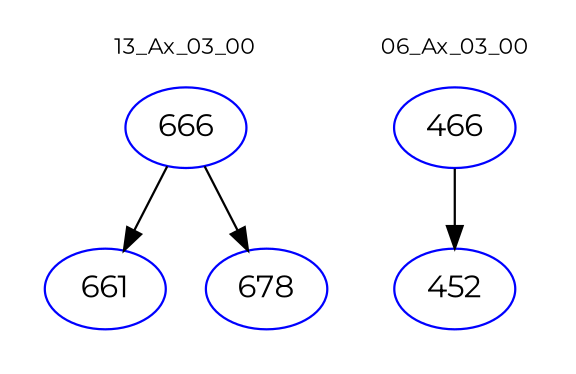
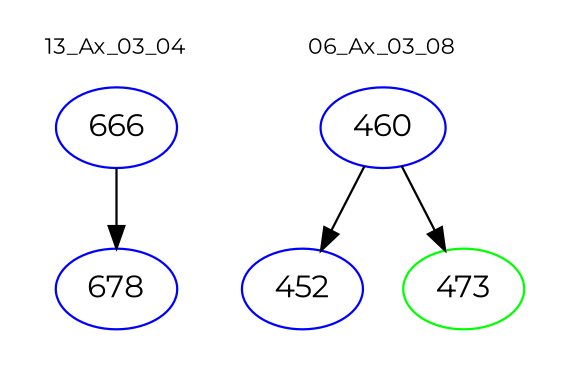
cluster "13_Ax_03_00": label "13_Ax_03_00" -> "13_Ax_03_04"
cluster "06_Ax_03_00": label "06_Ax_03_00" -> "06_Ax_03_08"
node "466": label "466" -> "460"
node "661": removed
node "473": added
